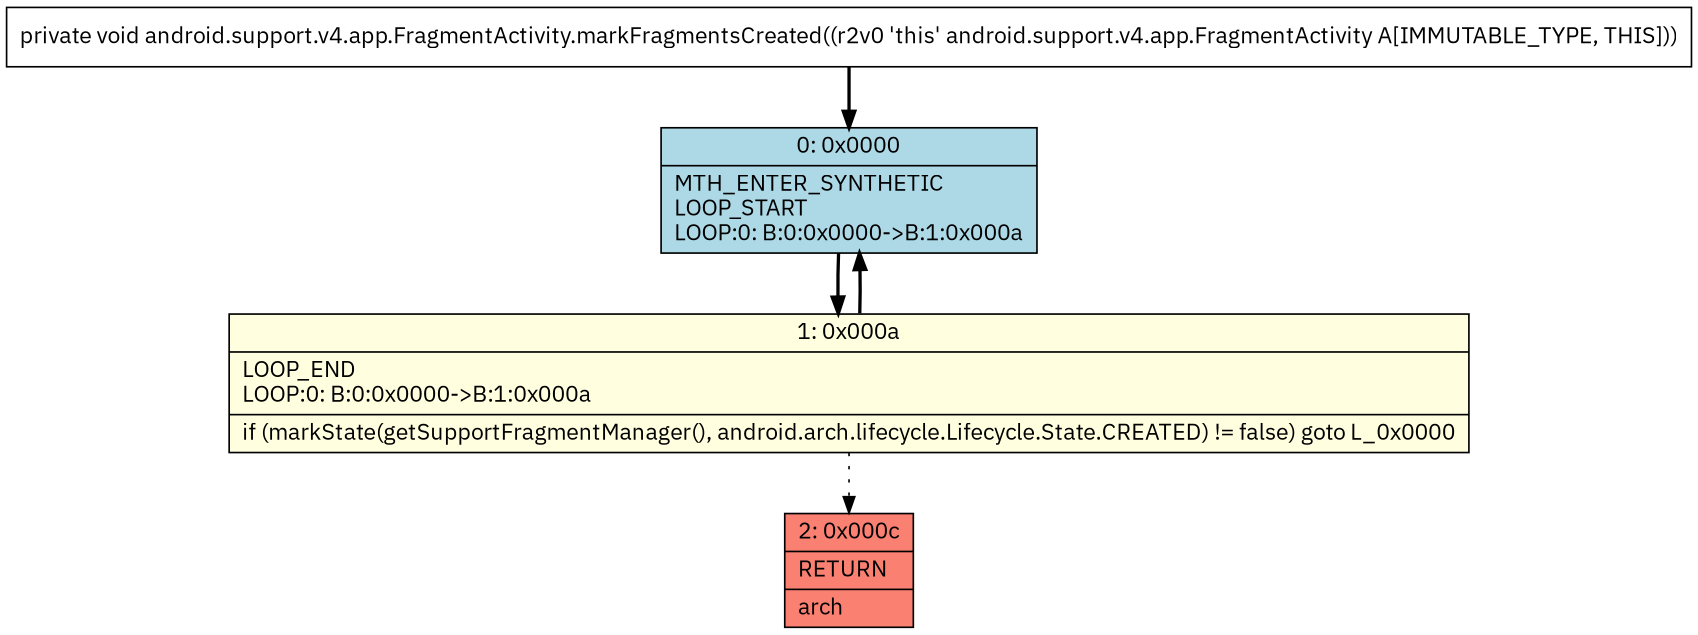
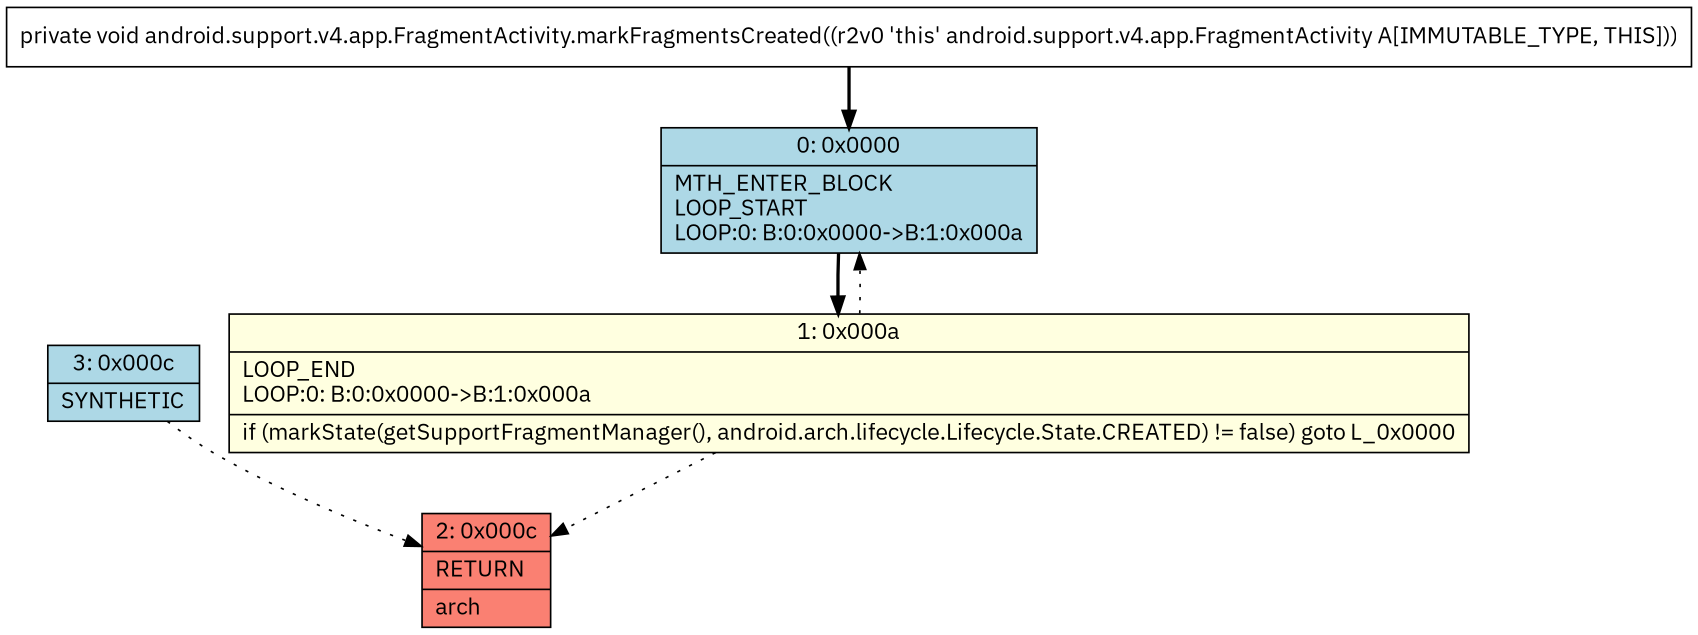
node "0: 0x0000": text "MTH_ENTER_SYNTHETIC" -> "MTH_ENTER_BLOCK"
edge "1: 0x000a" -> "0: 0x0000": style bold -> dotted
node "3: 0x000c": added
